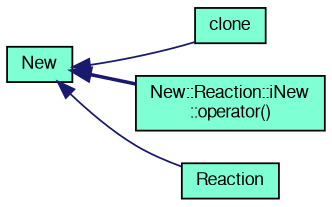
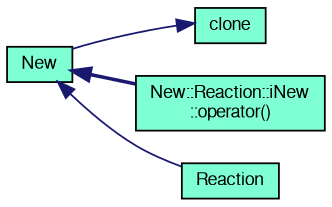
edge "clone" -> "New": reversed
